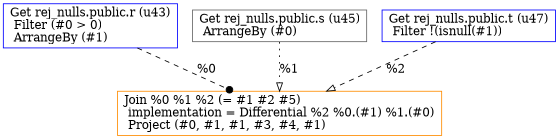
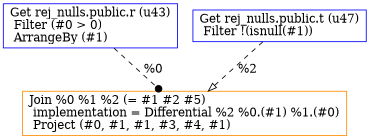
node "Get rej_nulls.public.s (u45) ArrangeBy (#0)": removed
